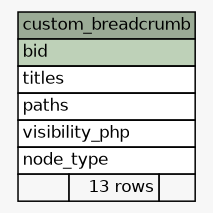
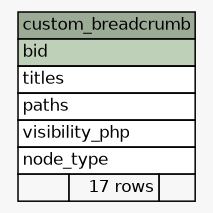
node "custom_breadcrumb": text "13 rows" -> "17 rows"
